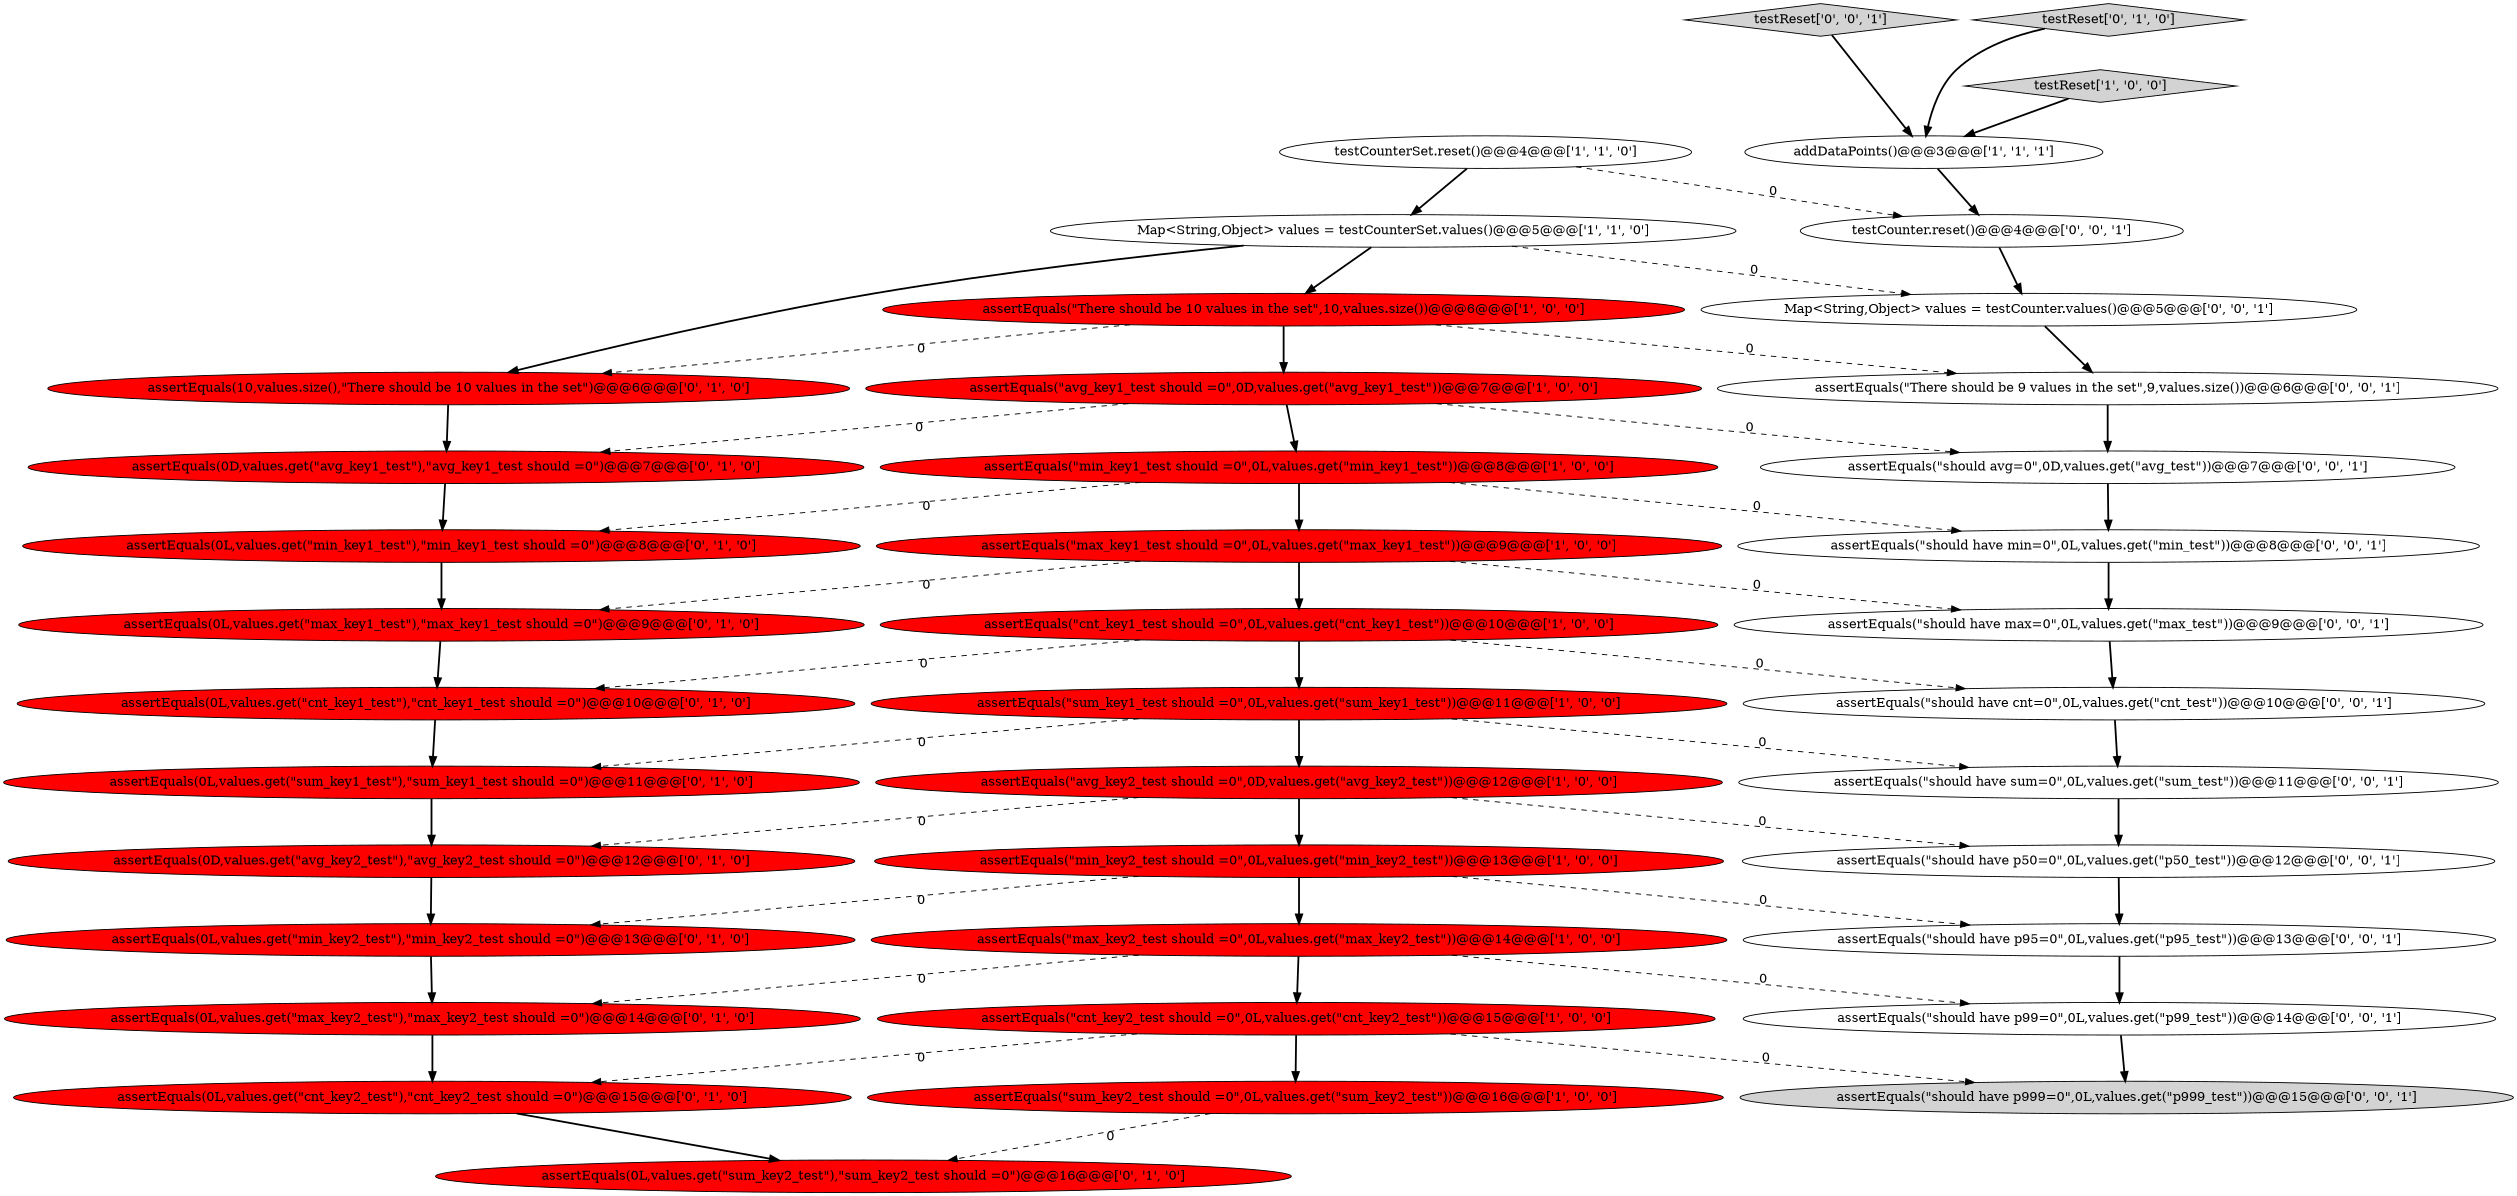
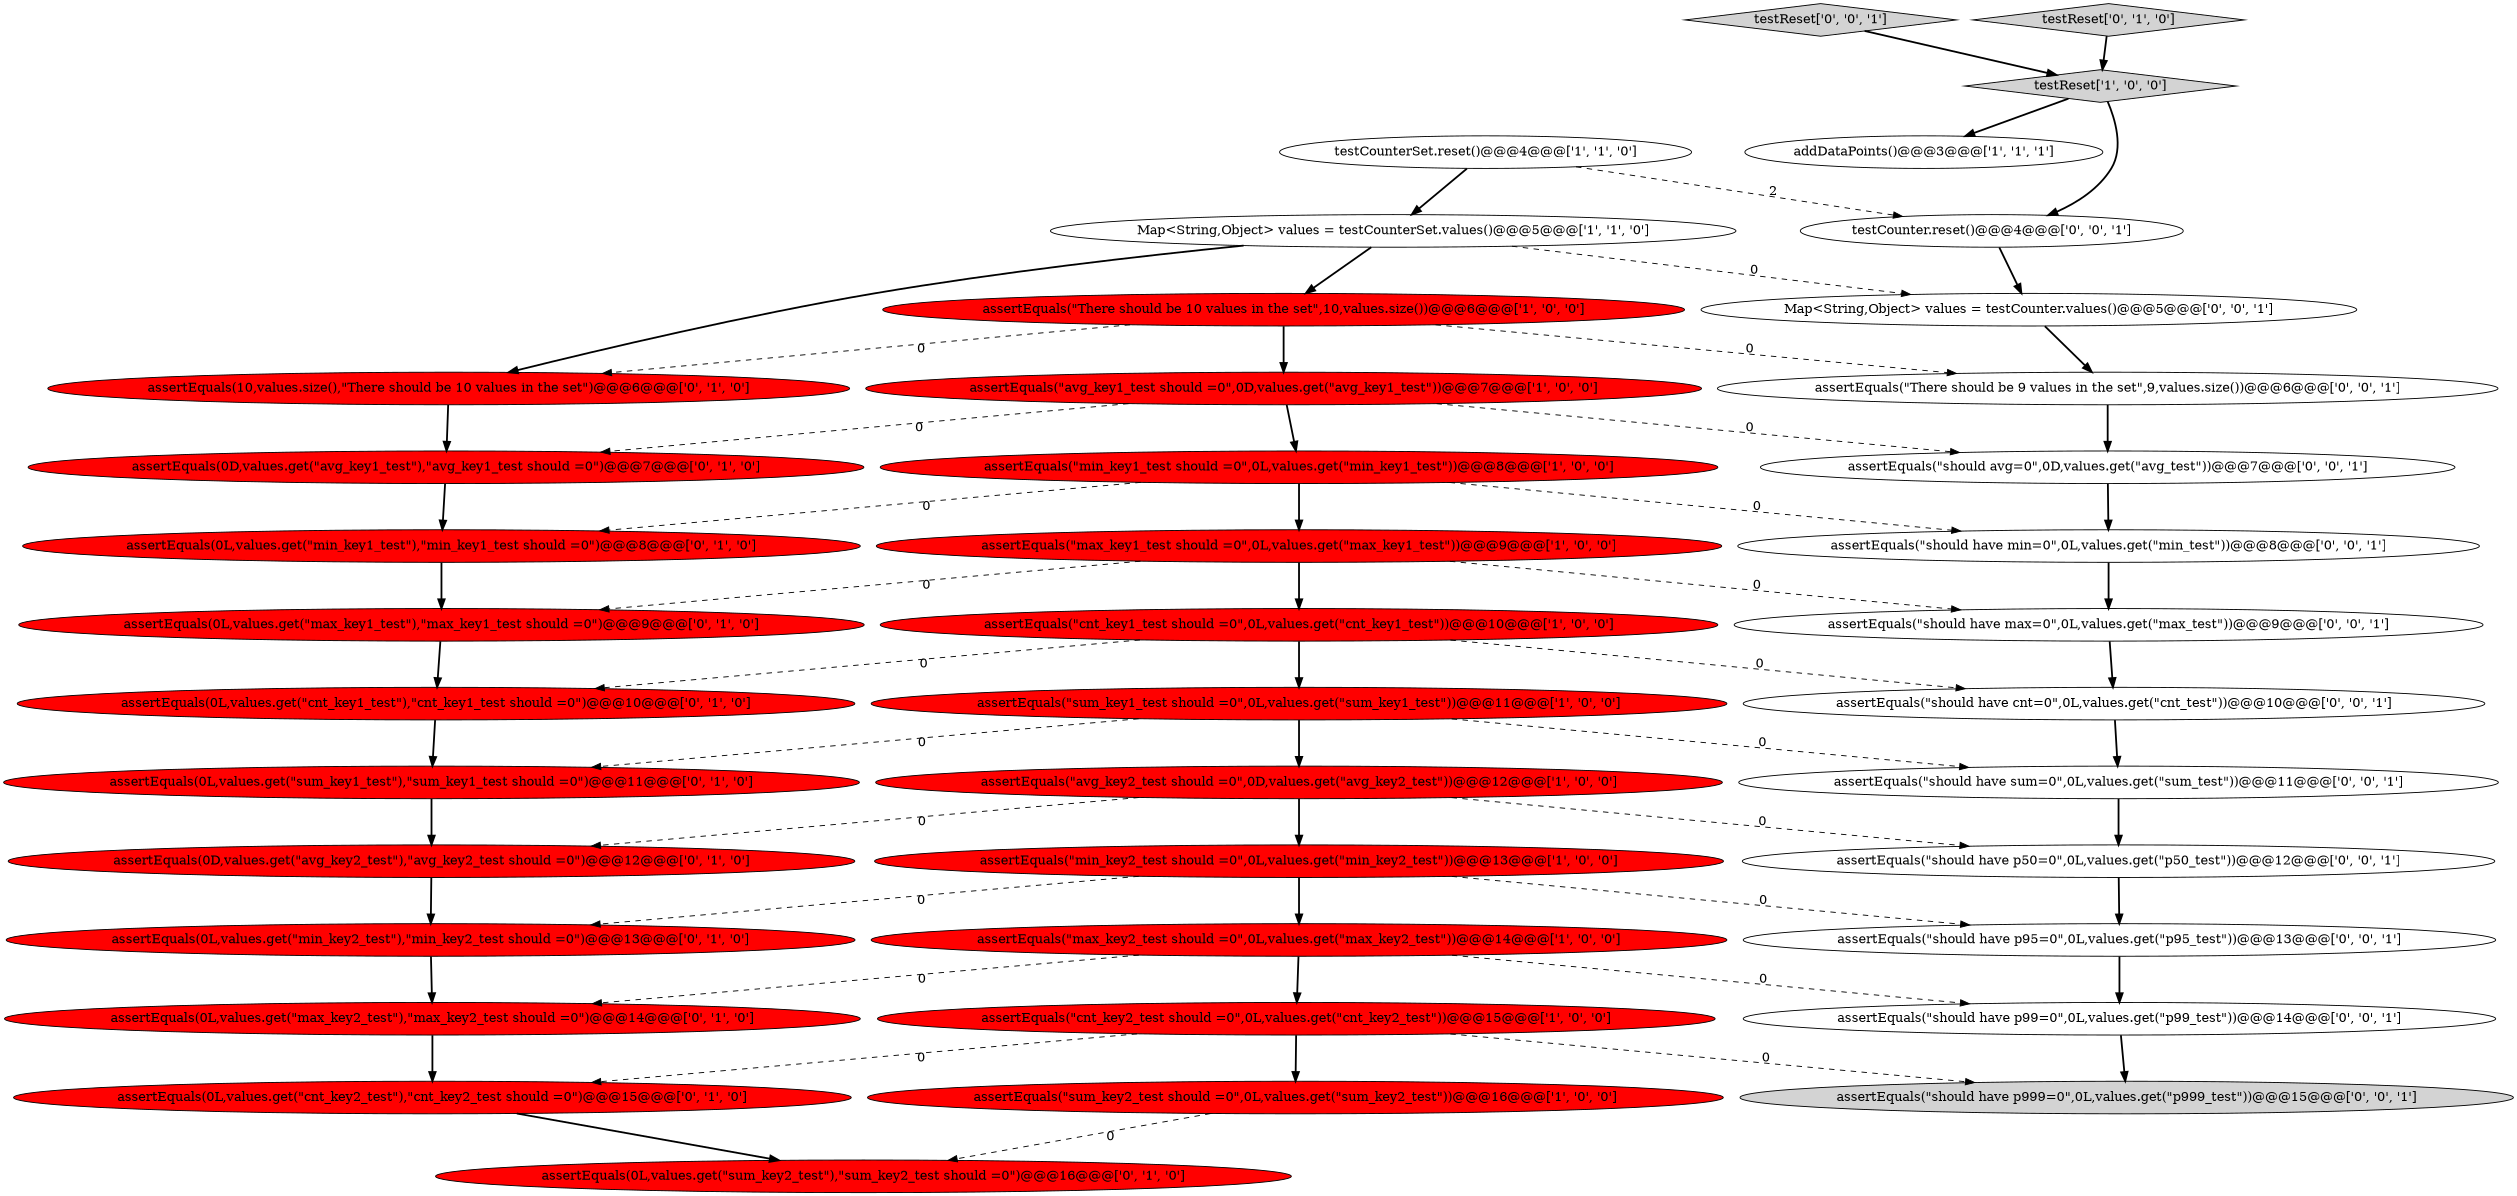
edge "testReset['0', '1', '0']" -> "addDataPoints()@@@3@@@['1', '1', '1']": now "testReset['0', '1', '0']" -> "testReset['1', '0', '0']"
edge "testReset['0', '0', '1']" -> "addDataPoints()@@@3@@@['1', '1', '1']": now "testReset['0', '0', '1']" -> "testReset['1', '0', '0']"
edge "addDataPoints()@@@3@@@['1', '1', '1']" -> "testCounter.reset()@@@4@@@['0', '0', '1']": now "testReset['1', '0', '0']" -> "testCounter.reset()@@@4@@@['0', '0', '1']"
edge "testCounterSet.reset()@@@4@@@['1', '1', '0']" -> "testCounter.reset()@@@4@@@['0', '0', '1']": label "0" -> "2"
